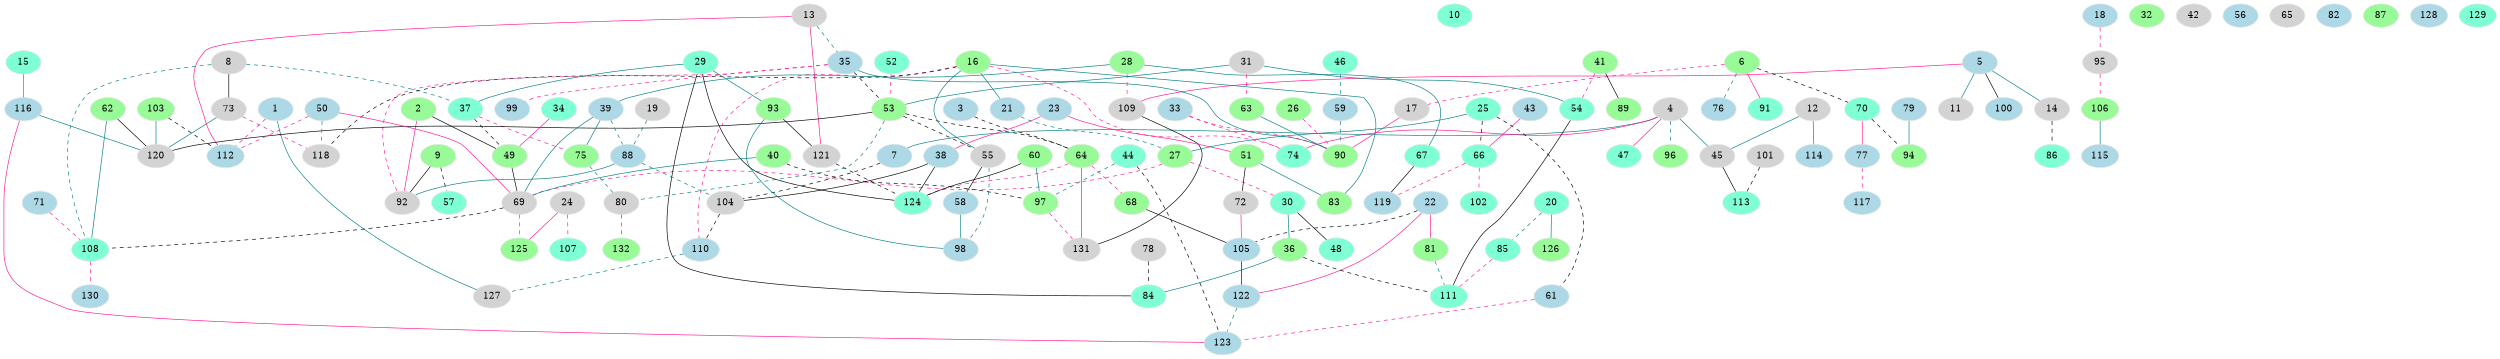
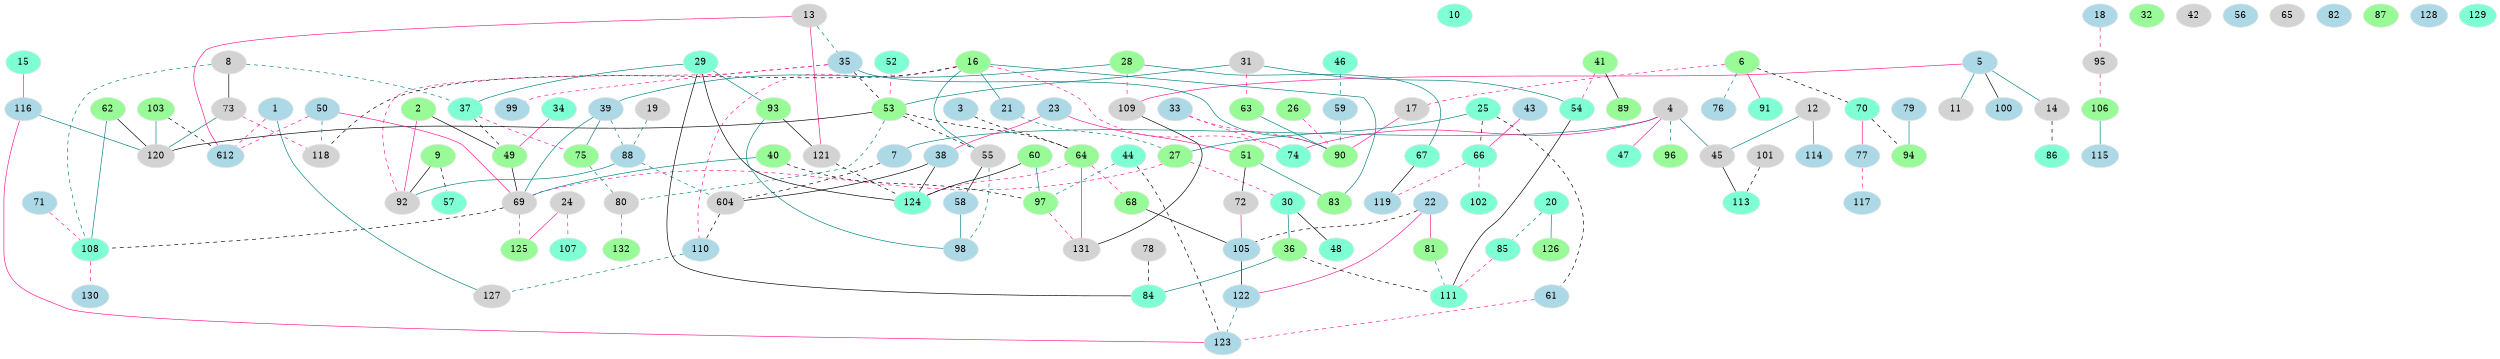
node "112": label "112" -> "612"
node "104": label "104" -> "604"
